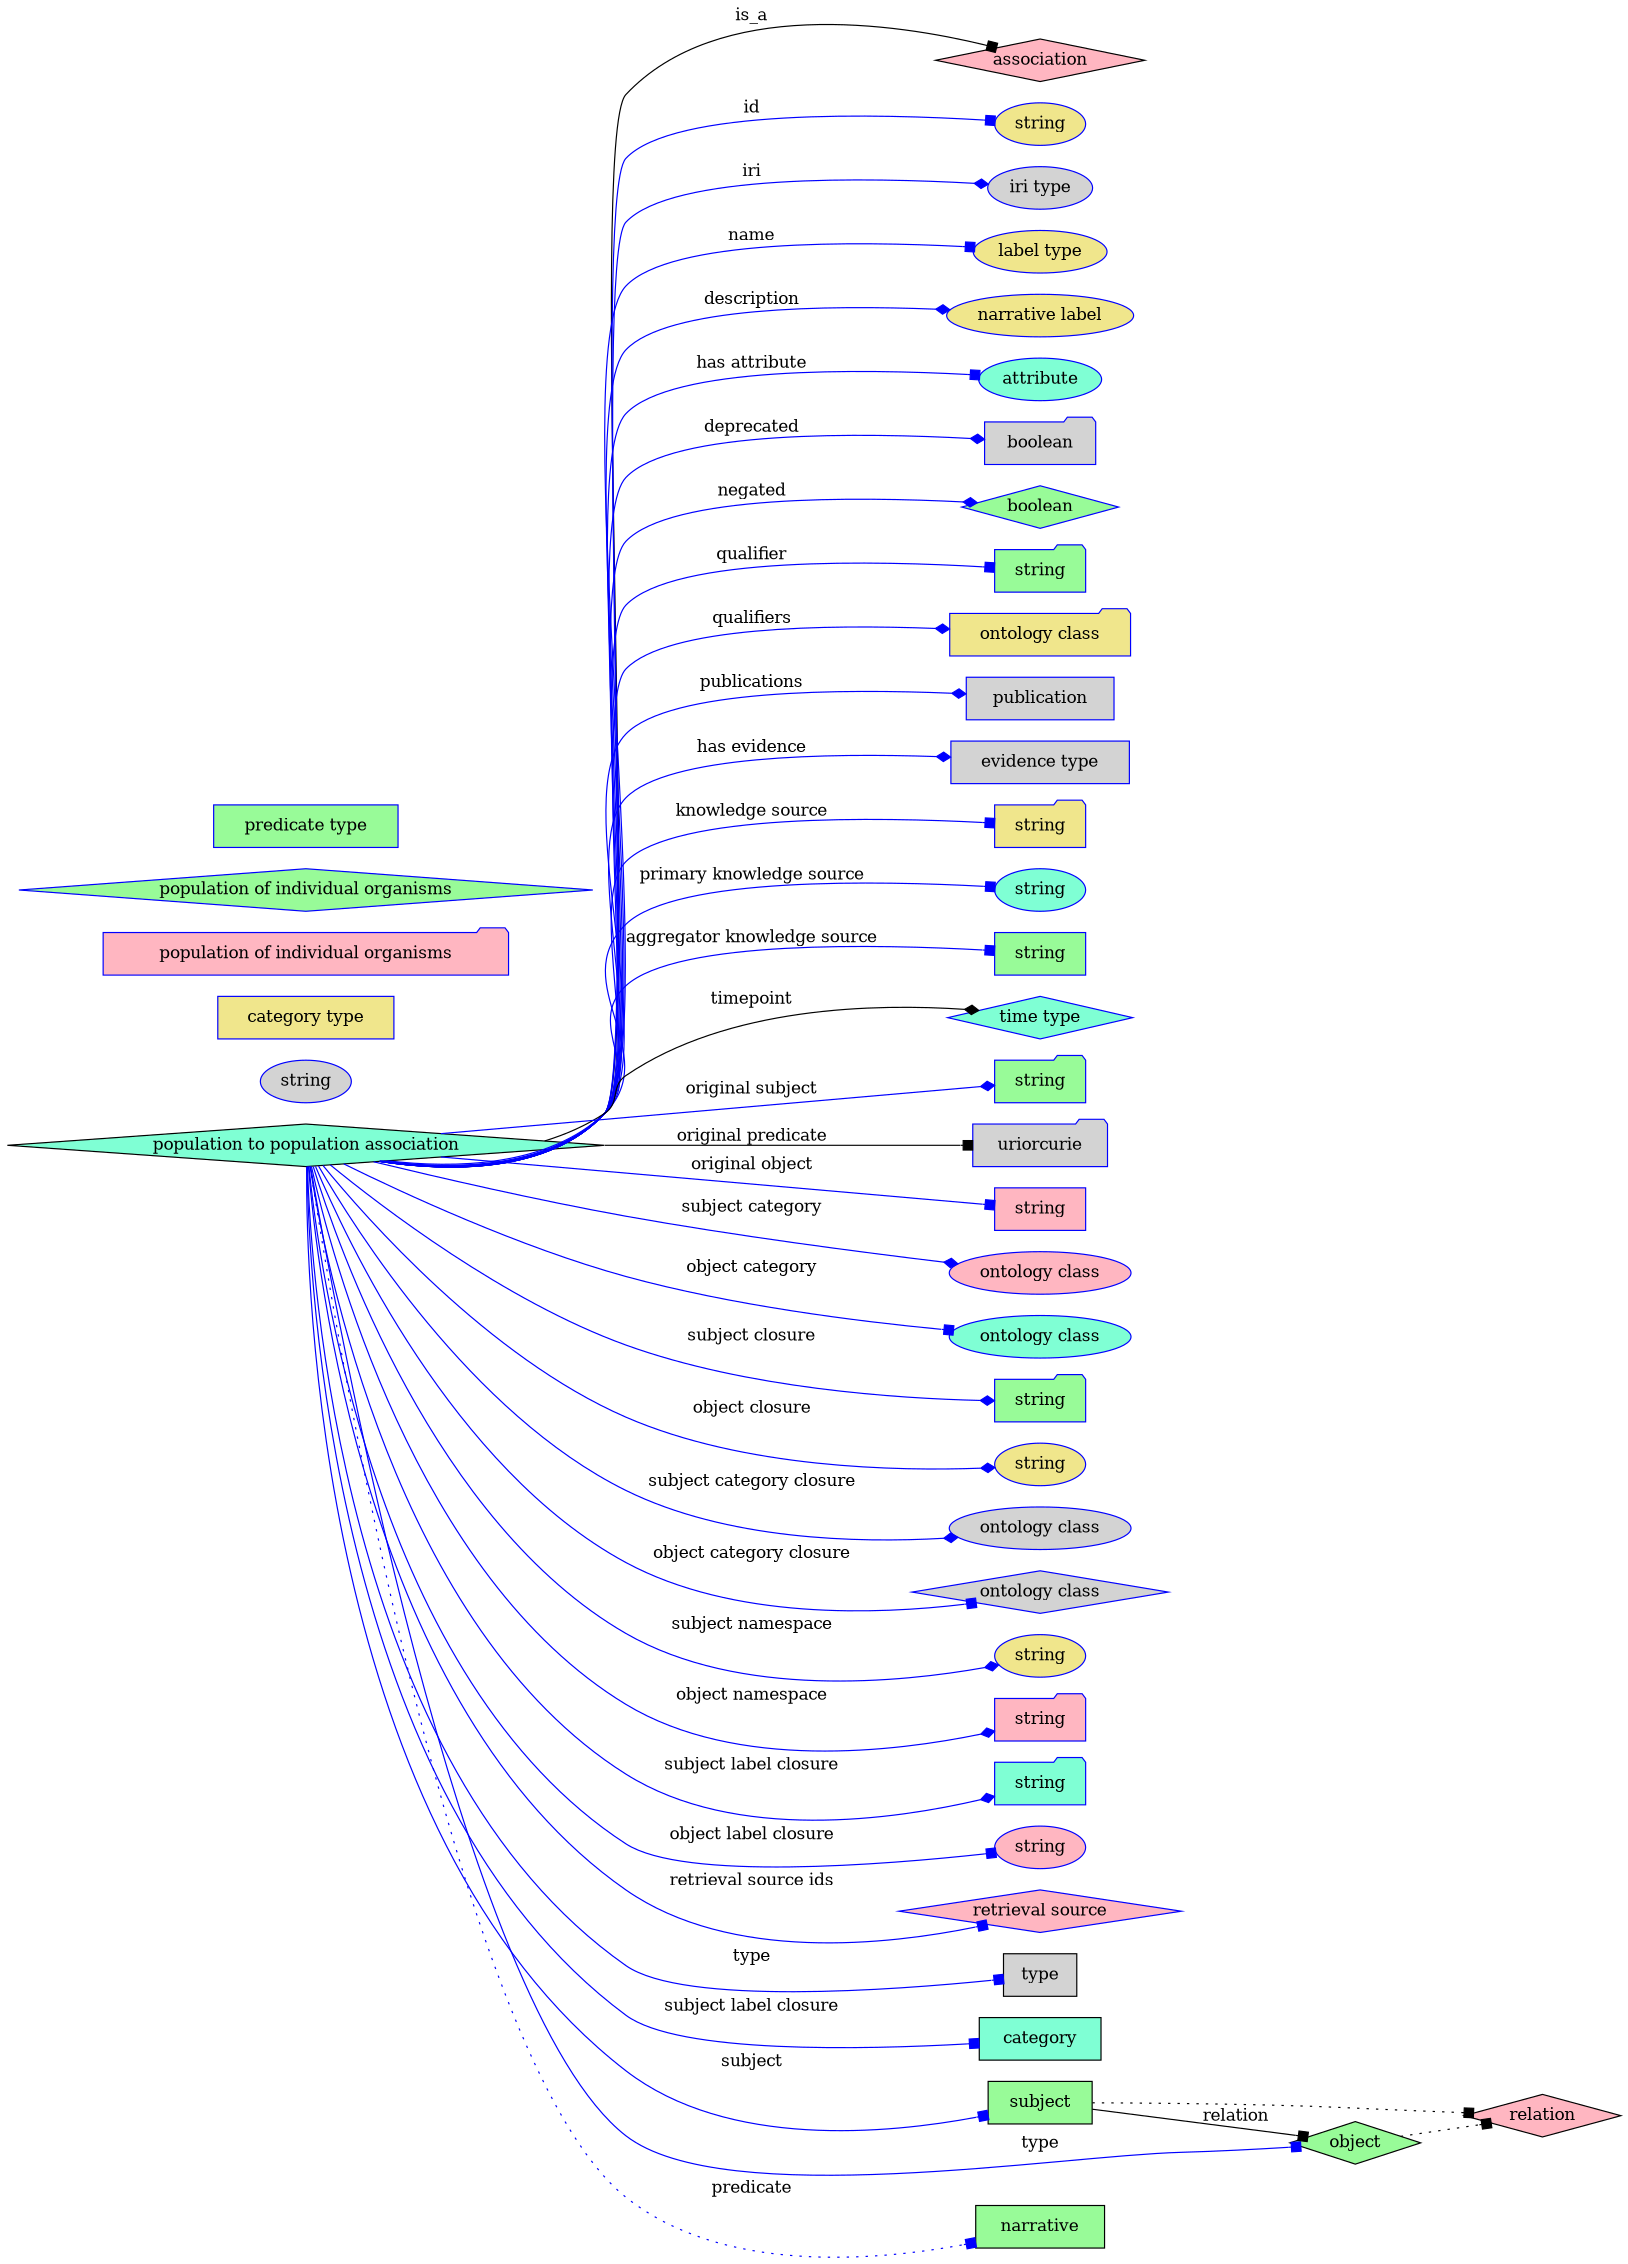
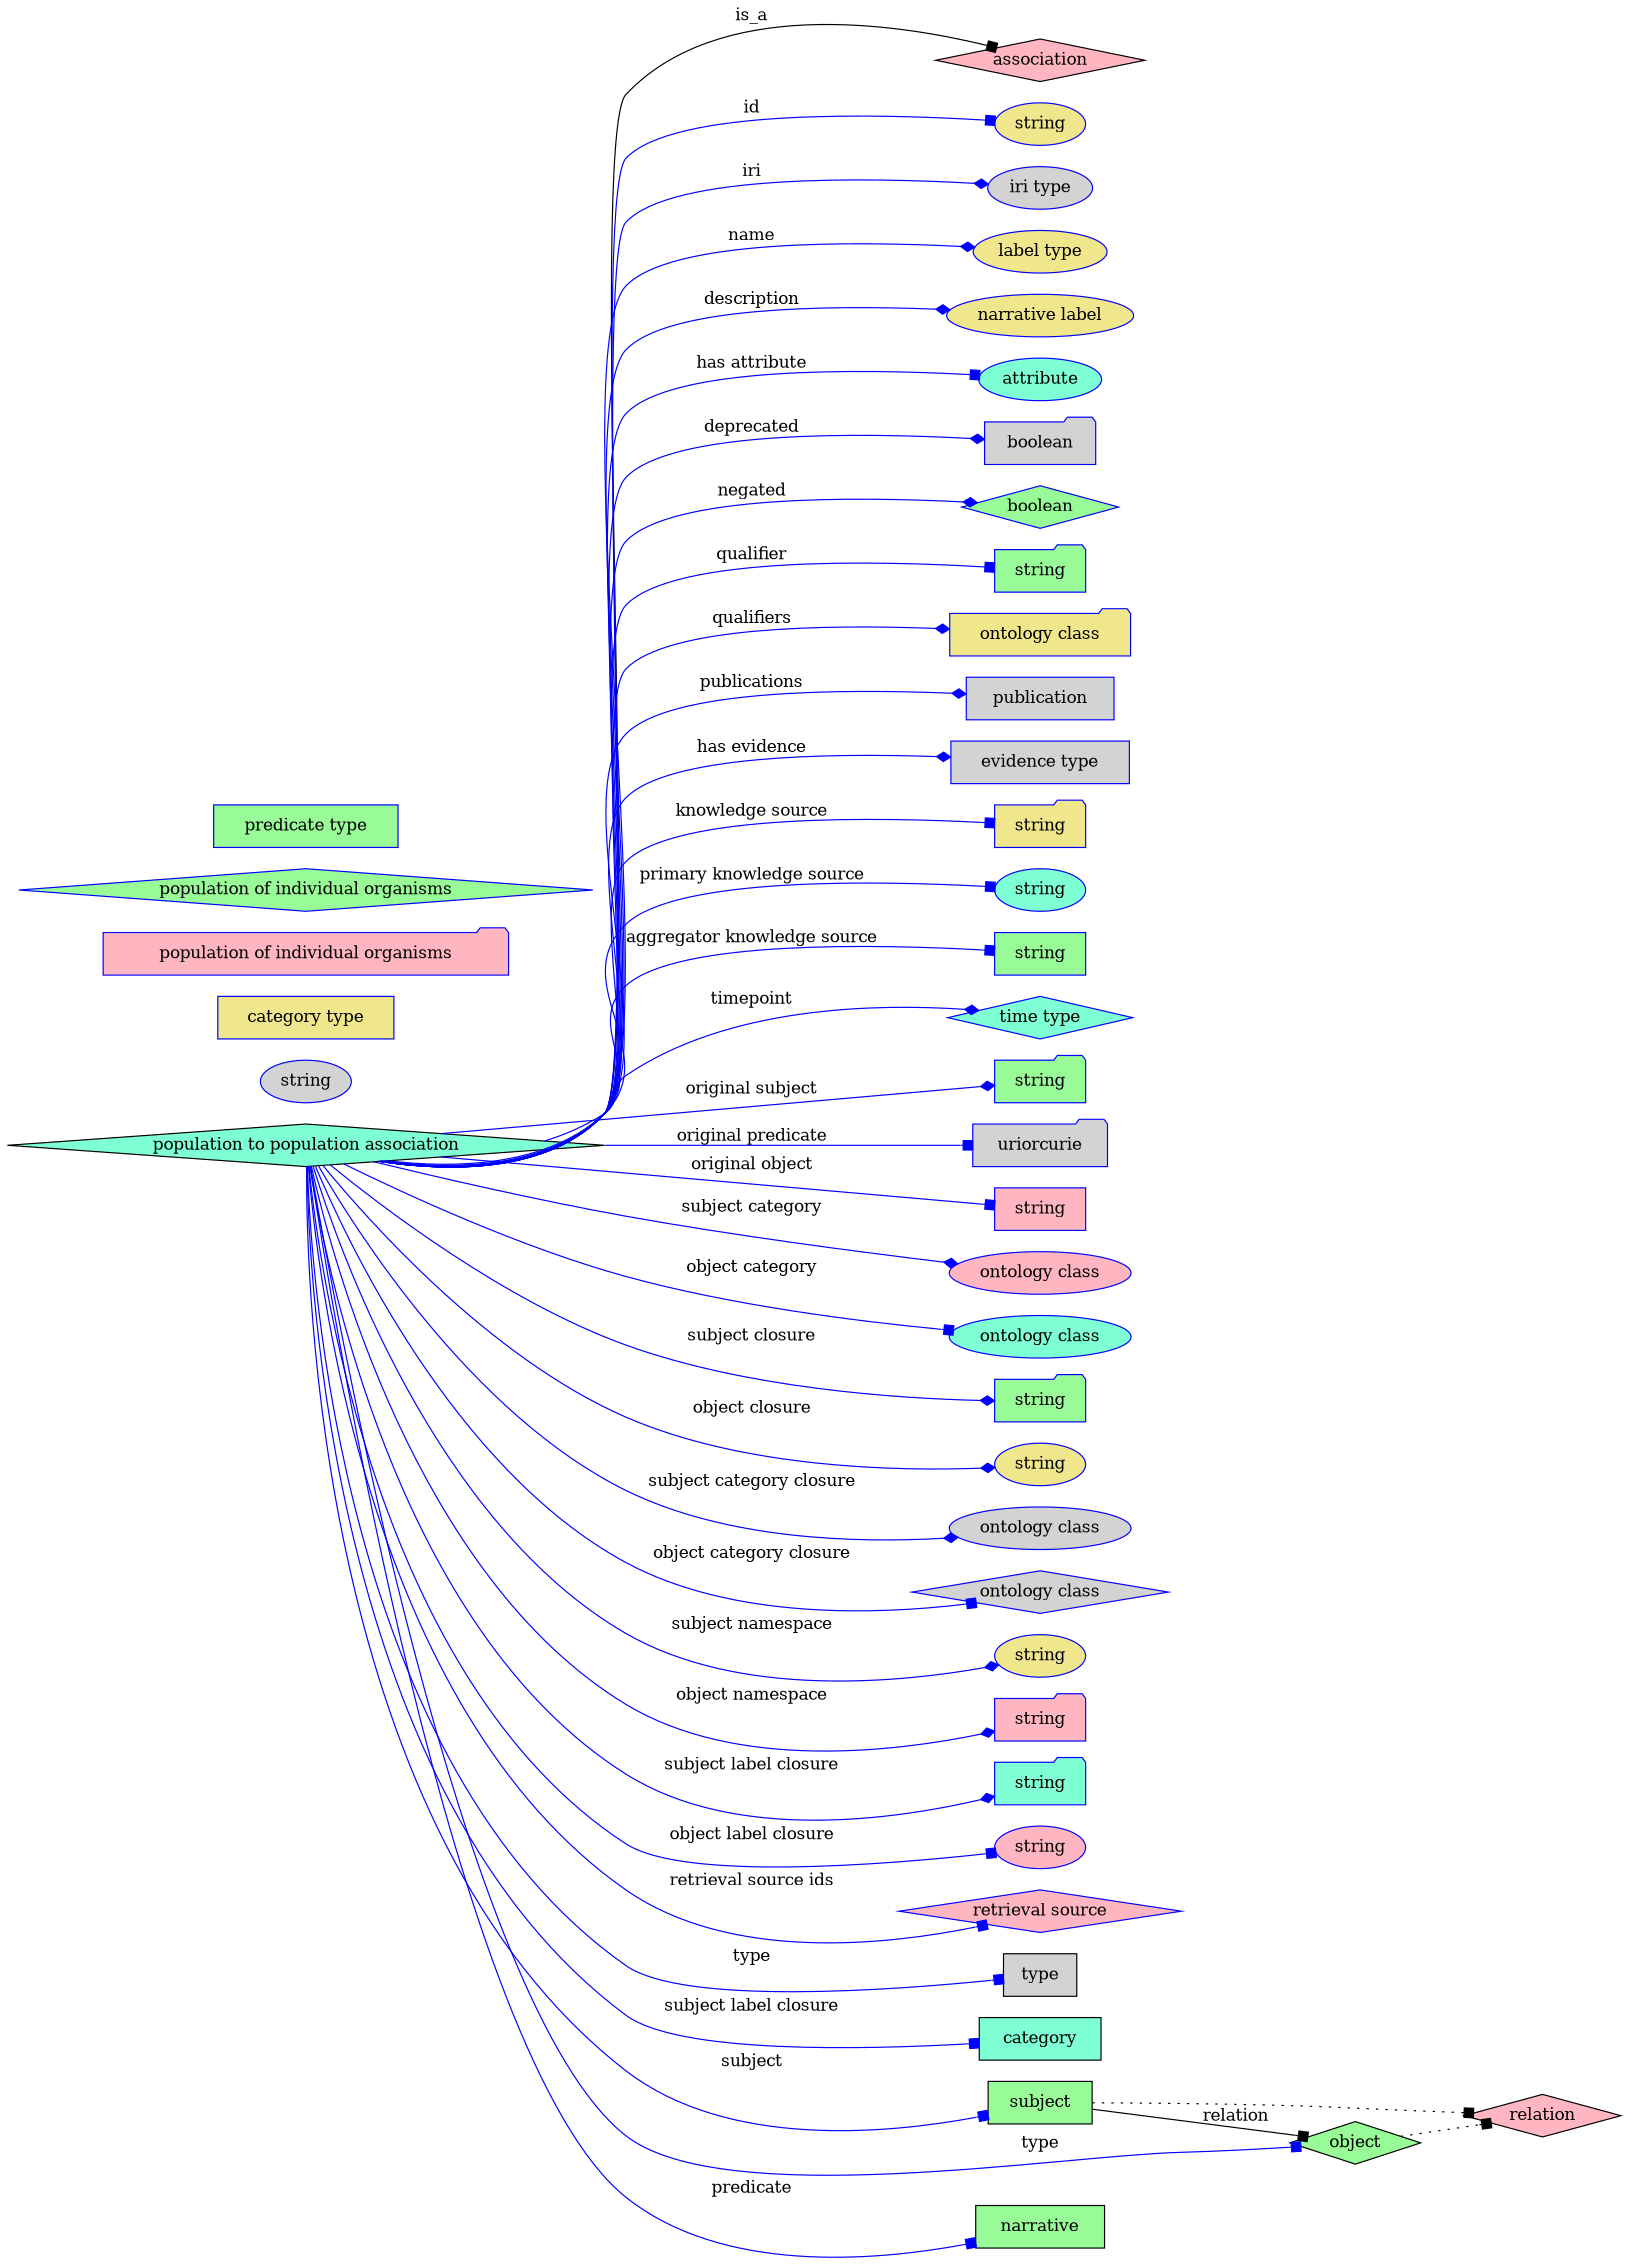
edge "population to population association" -> "label type": arrowhead box -> diamond
edge "population to population association" -> "time type": color black -> blue
edge "population to population association" -> "uriorcurie": color black -> blue
edge "population to population association" -> "narrative": style dotted -> solid
